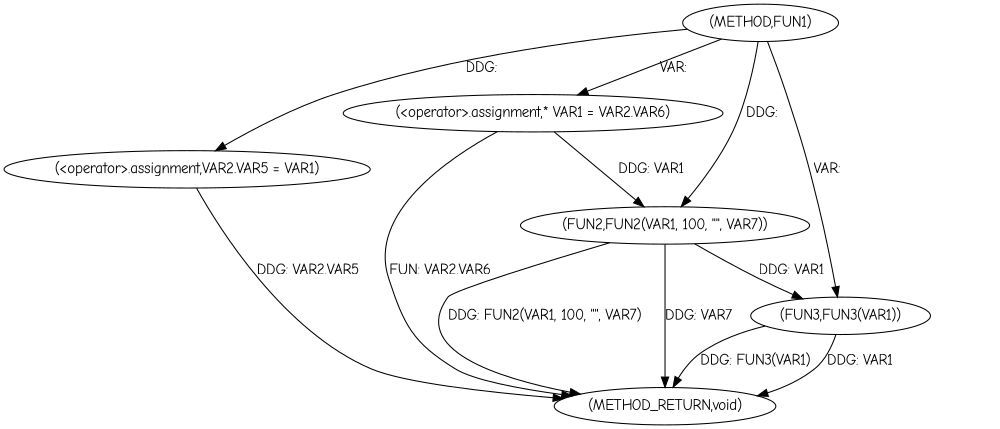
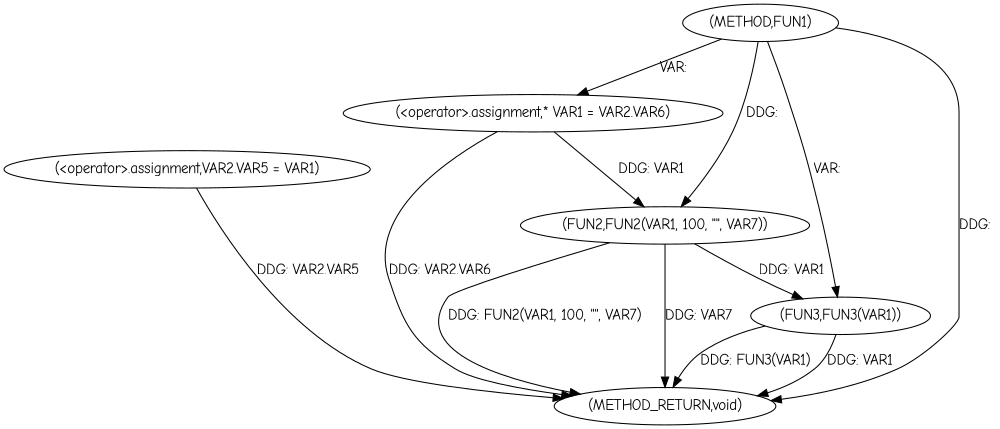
edge "(METHOD,FUN1)" -> "(<operator>.assignment,VAR2.VAR5 = VAR1)": now "(METHOD,FUN1)" -> "(METHOD_RETURN,void)"
edge "(<operator>.assignment,* VAR1 = VAR2.VAR6)" -> "(METHOD_RETURN,void)": label "FUN: VAR2.VAR6" -> "DDG: VAR2.VAR6"
